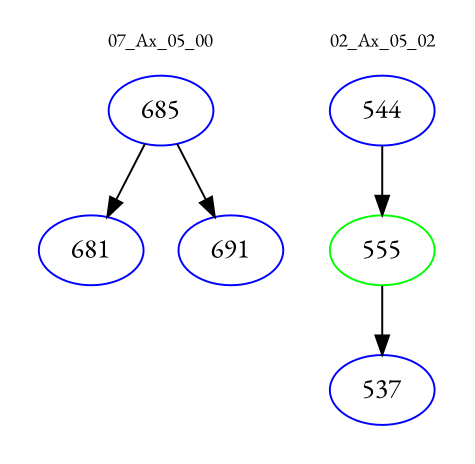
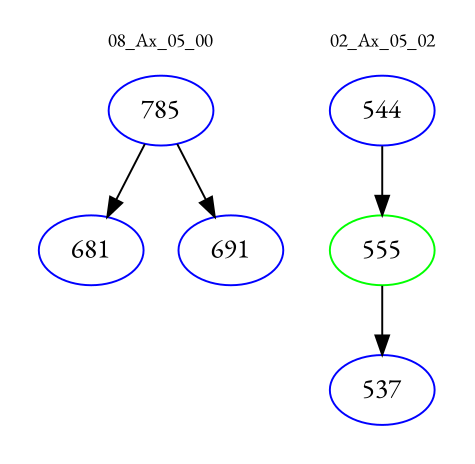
cluster "07_Ax_05_00": label "07_Ax_05_00" -> "08_Ax_05_00"
node "685": label "685" -> "785"
